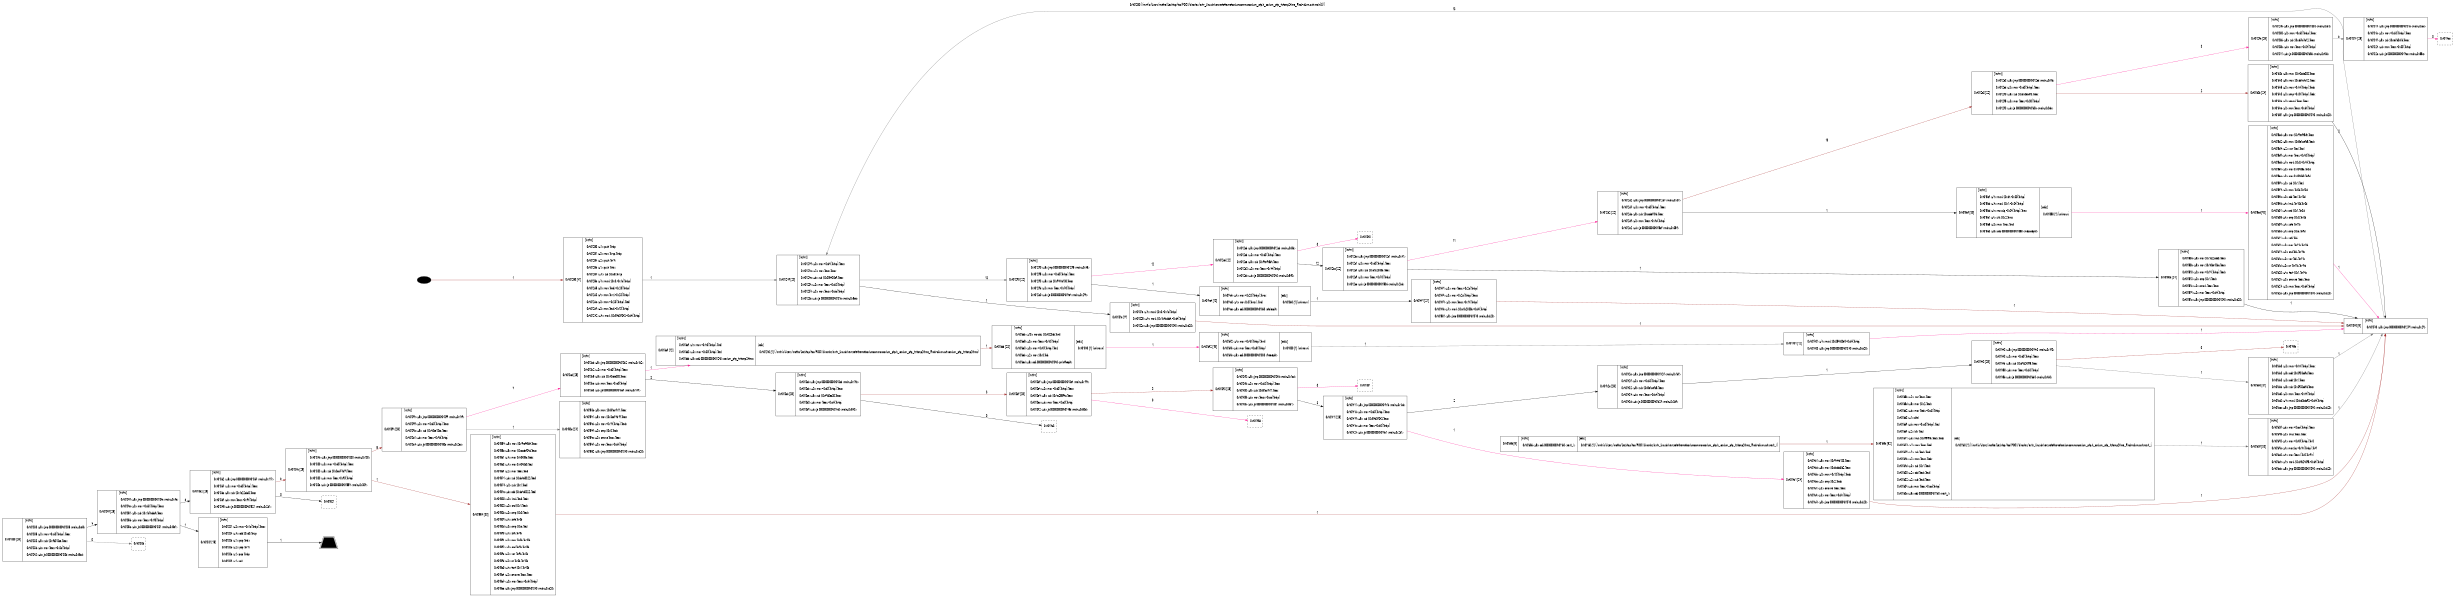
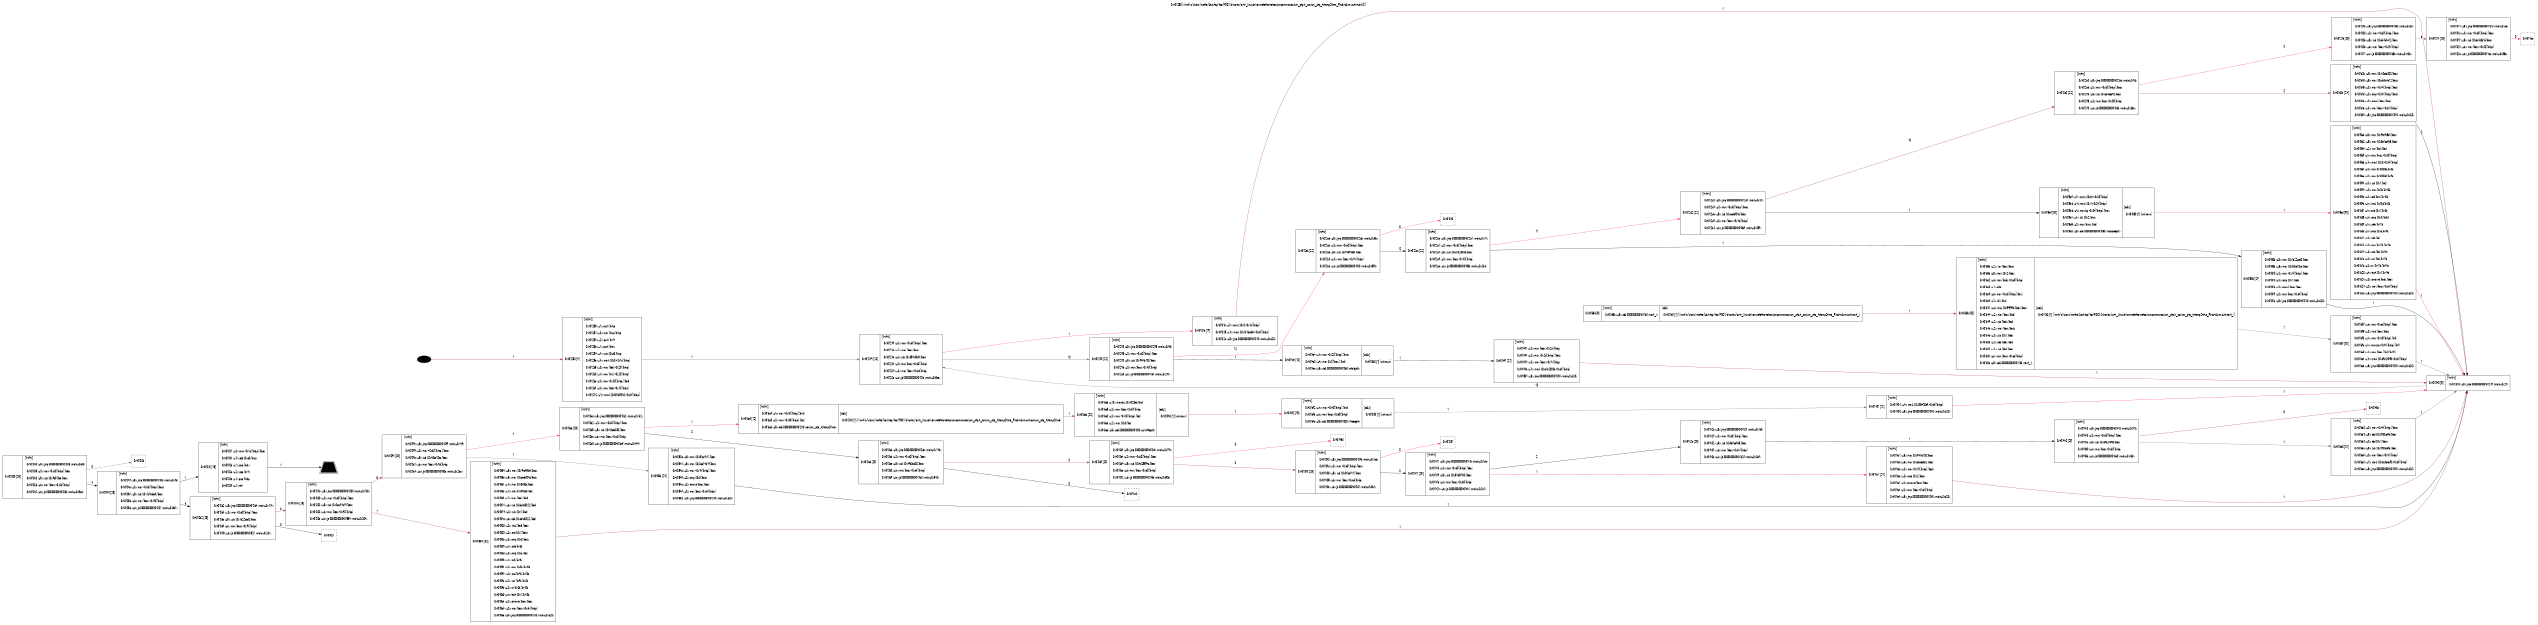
edge "0x401279 [23]" -> "0x40181e [19]": color black -> deeppink
edge "0x40153c [27]" -> "0x401870 [5]": added, label "1"
